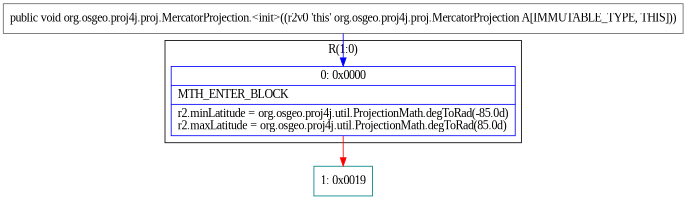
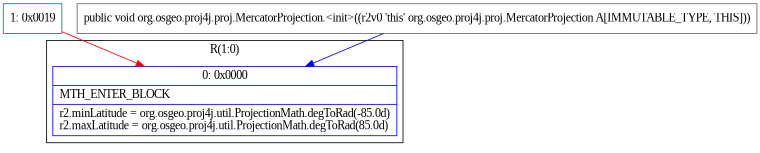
edge "0: 0x0000" -> "1: 0x0019": reversed
